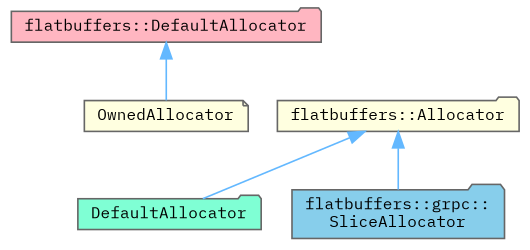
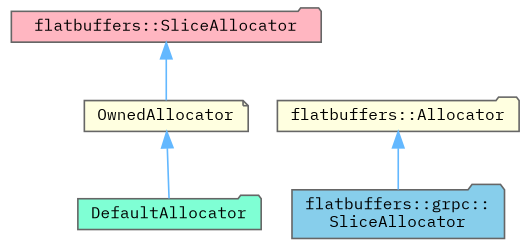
node "flatbuffers::DefaultAllocator": label "flatbuffers::DefaultAllocator" -> "flatbuffers::SliceAllocator"
edge "DefaultAllocator" -> "flatbuffers::Allocator": now "DefaultAllocator" -> "OwnedAllocator"
